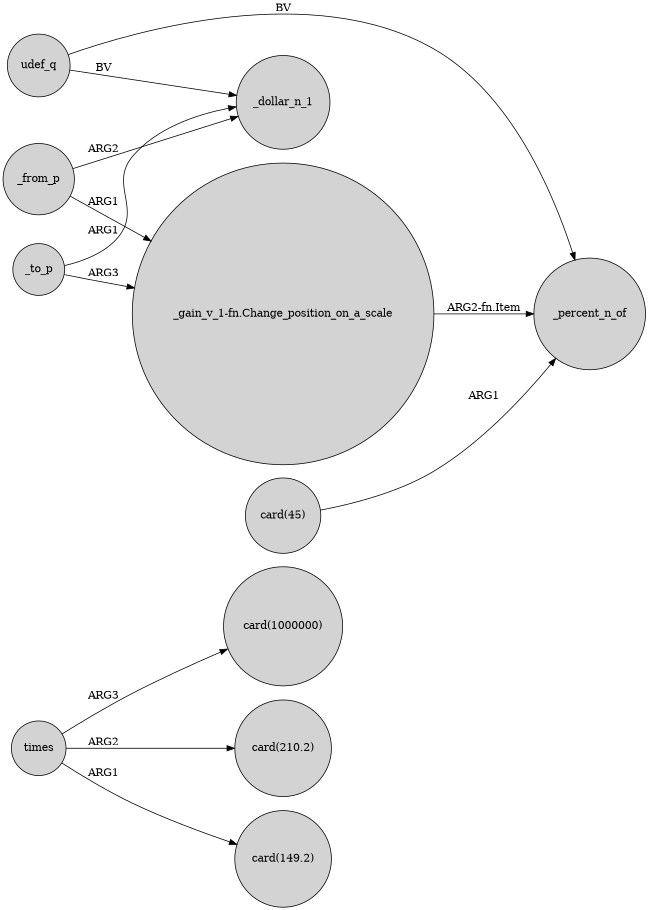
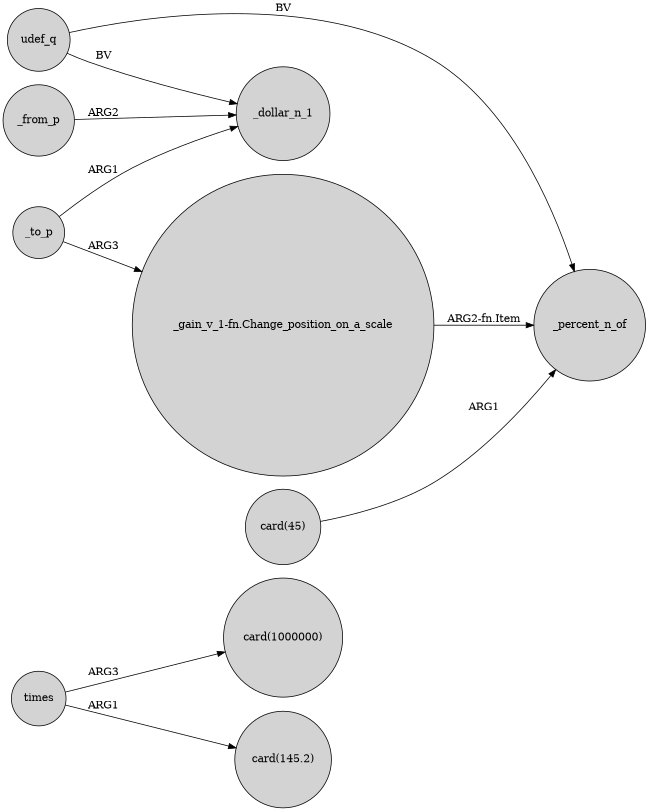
edge "_from_p" -> "_gain_v_1-fn.Change_position_on_a_scale": removed, label "ARG1"
node "card(210.2)": removed
node "card(149.2)": label "card(149.2)" -> "card(145.2)"
